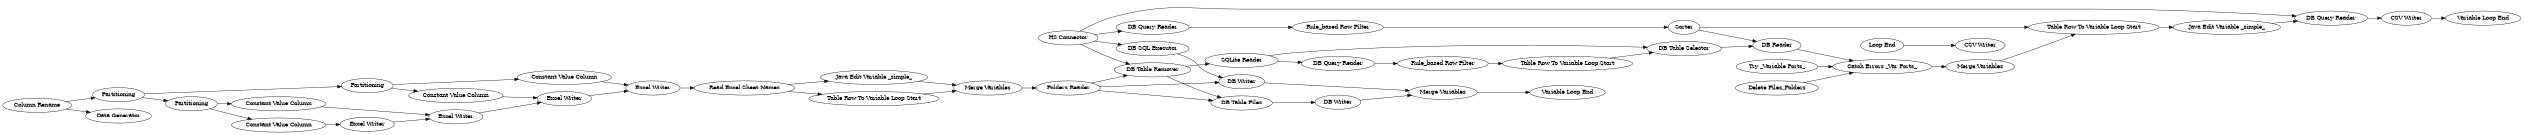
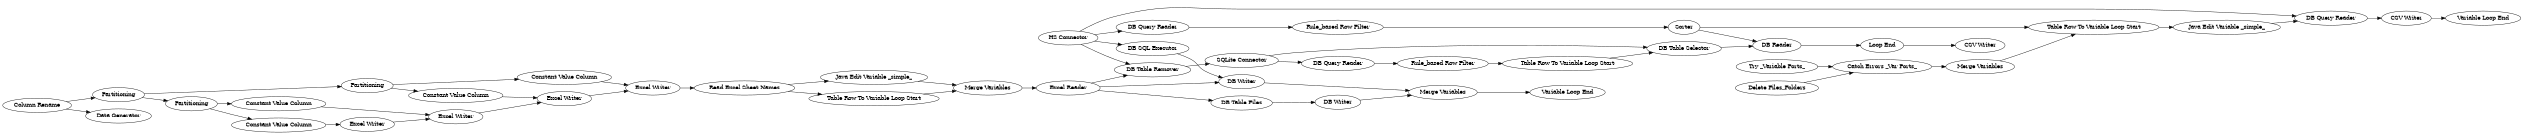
edge "DB Reader" -> "Catch Errors _Var Ports_": now "DB Reader" -> "Loop End"
node "SQLite Reader": label "SQLite Reader" -> "SQLite Connector"
edge "DB Table Remover" -> "DB Table Files": removed
node "Folders Reader": label "Folders Reader" -> "Excel Reader"
